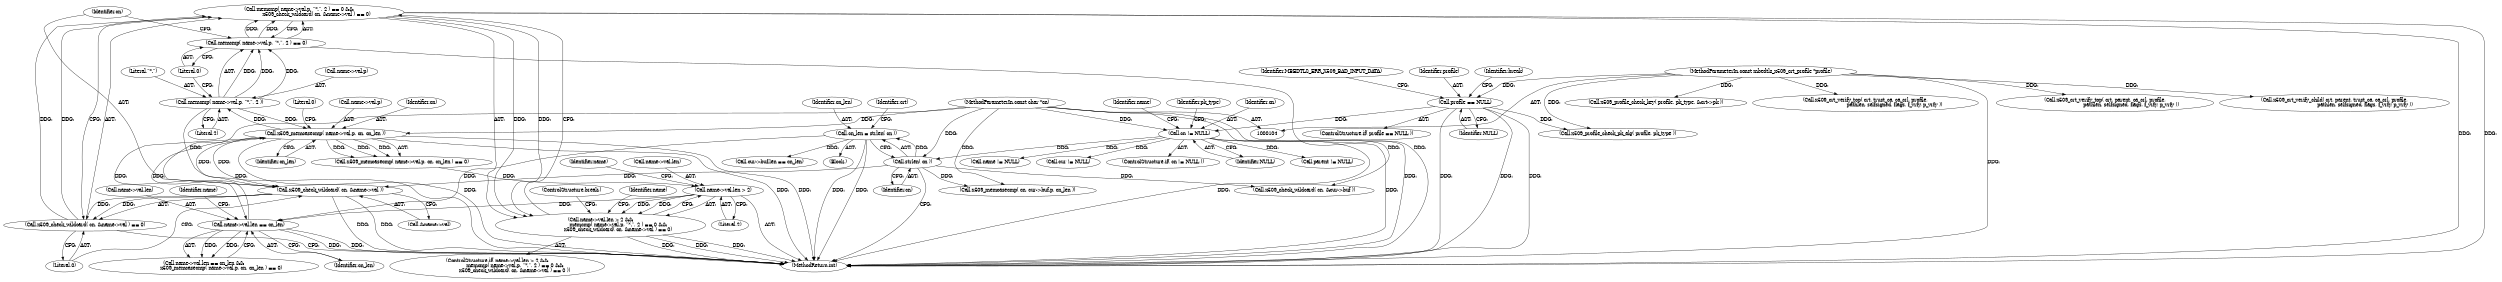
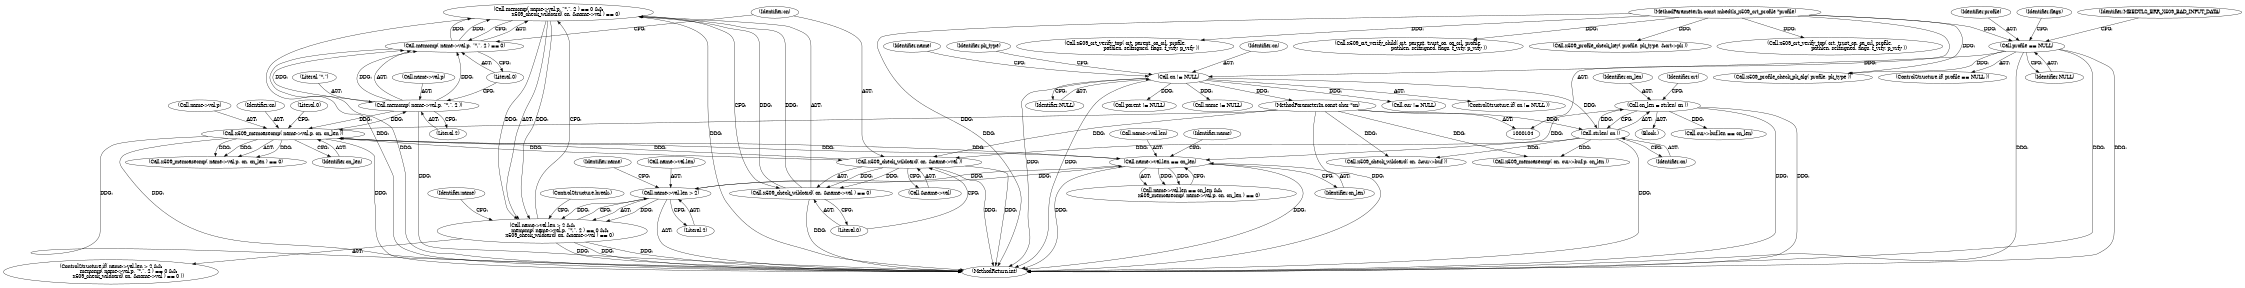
node "(Identifier,break)": label "(Identifier,break)" -> "(Identifier,flags)"
edge "(MethodParameterIn,const char *cn)" -> "(Call,cn != NULL)": reversed
edge "(Call,x509_memcasecmp( name->val.p, cn, cn_len ) == 0)" -> "(Call,name->val.len > 2)": now "(Call,name->val.len == cn_len)" -> "(Call,name->val.len > 2)"
edge "(Call,strlen( cn ))" -> "(MethodReturn,int)": label "CFG: " -> "DDG: "
edge "(Call,x509_check_wildcard( cn, &name->val ) == 0)" -> "(MethodReturn,int)": label "CFG: " -> "DDG: "
